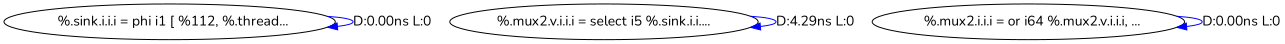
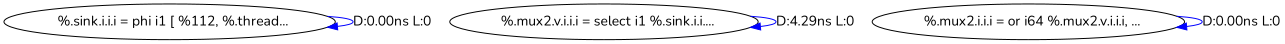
node "%.mux2.v.i.i.i = select i5 %.sink.i.i....": label "%.mux2.v.i.i.i = select i5 %.sink.i.i...." -> "%.mux2.v.i.i.i = select i1 %.sink.i.i...."
